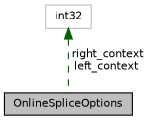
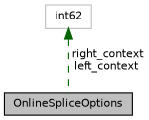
node "int32": label "int32" -> "int62"
